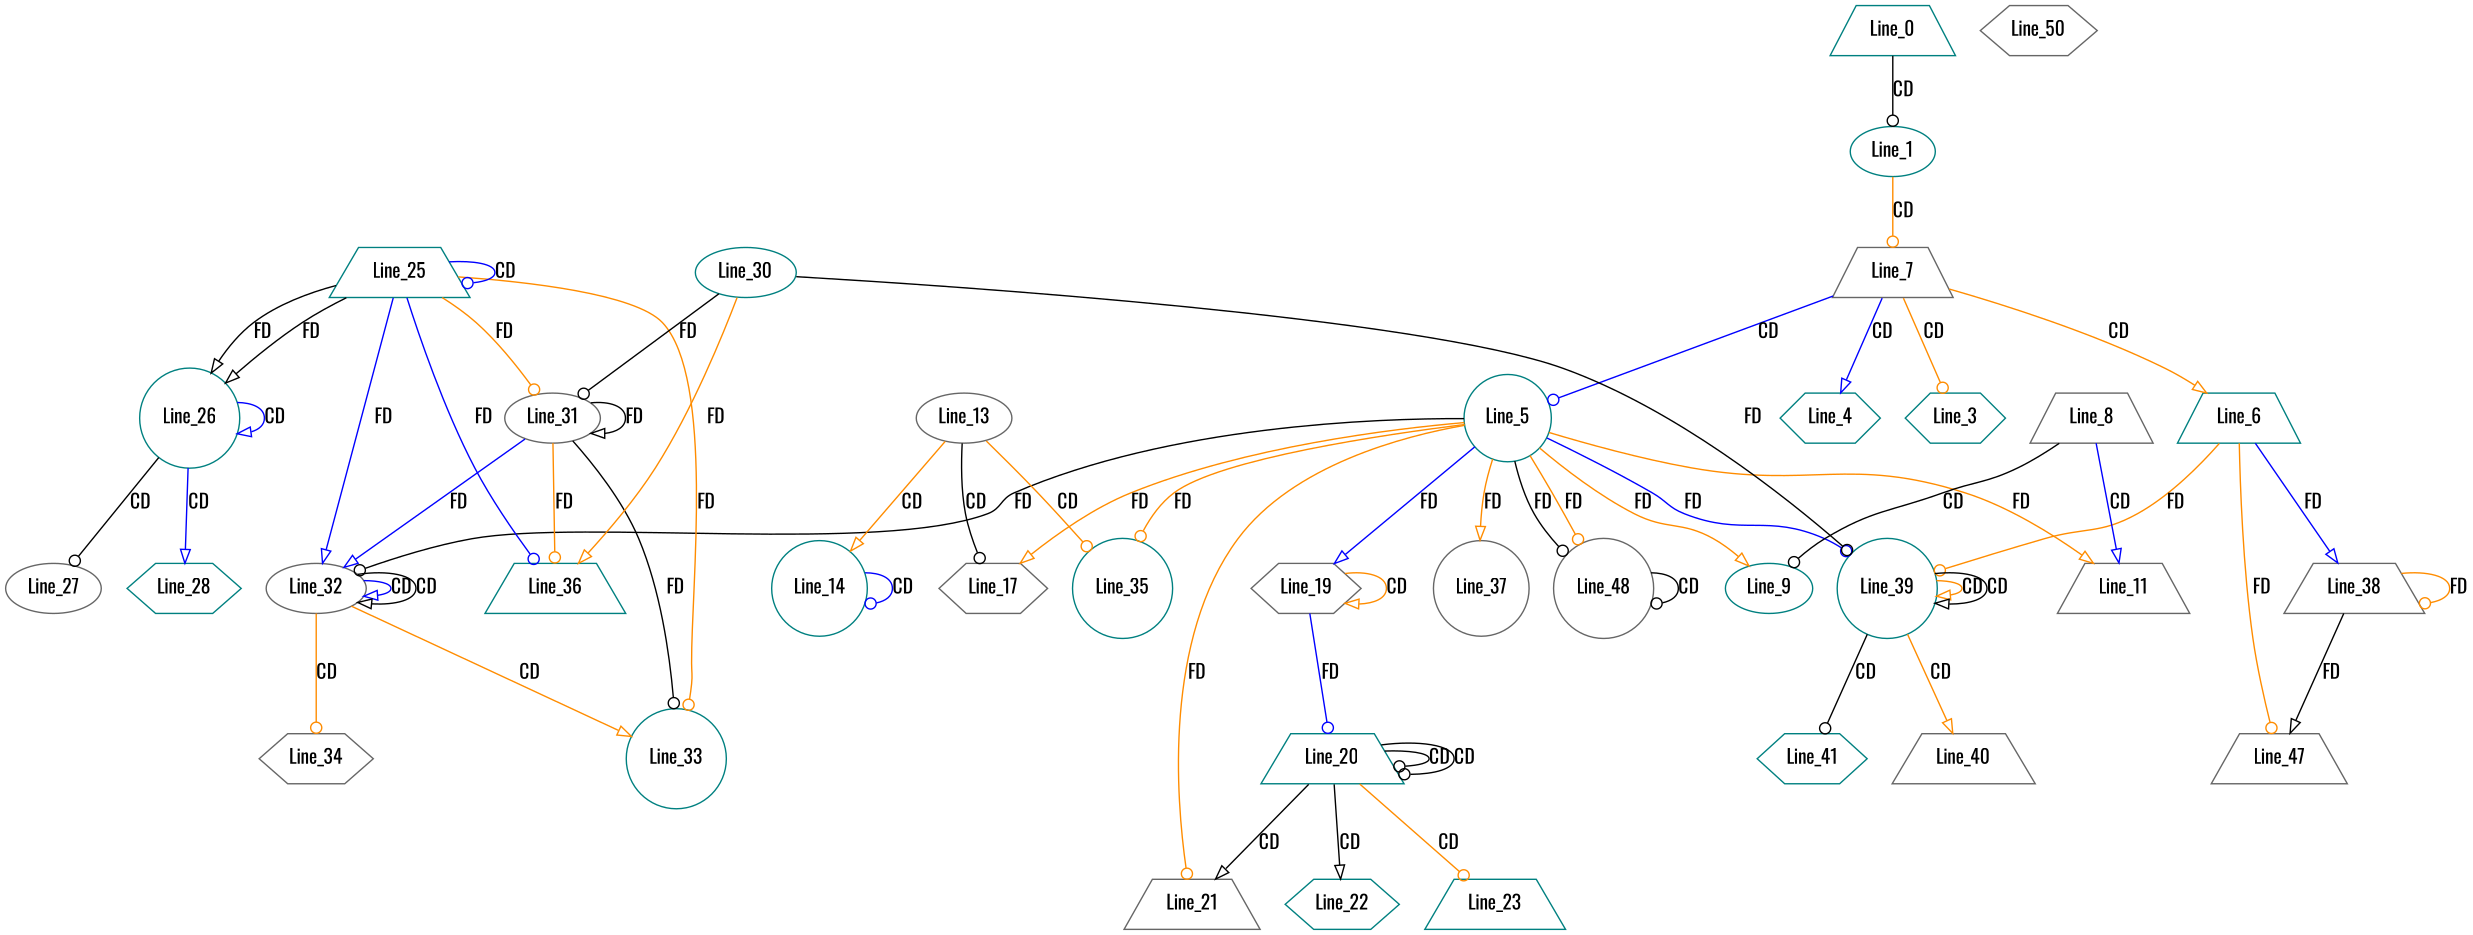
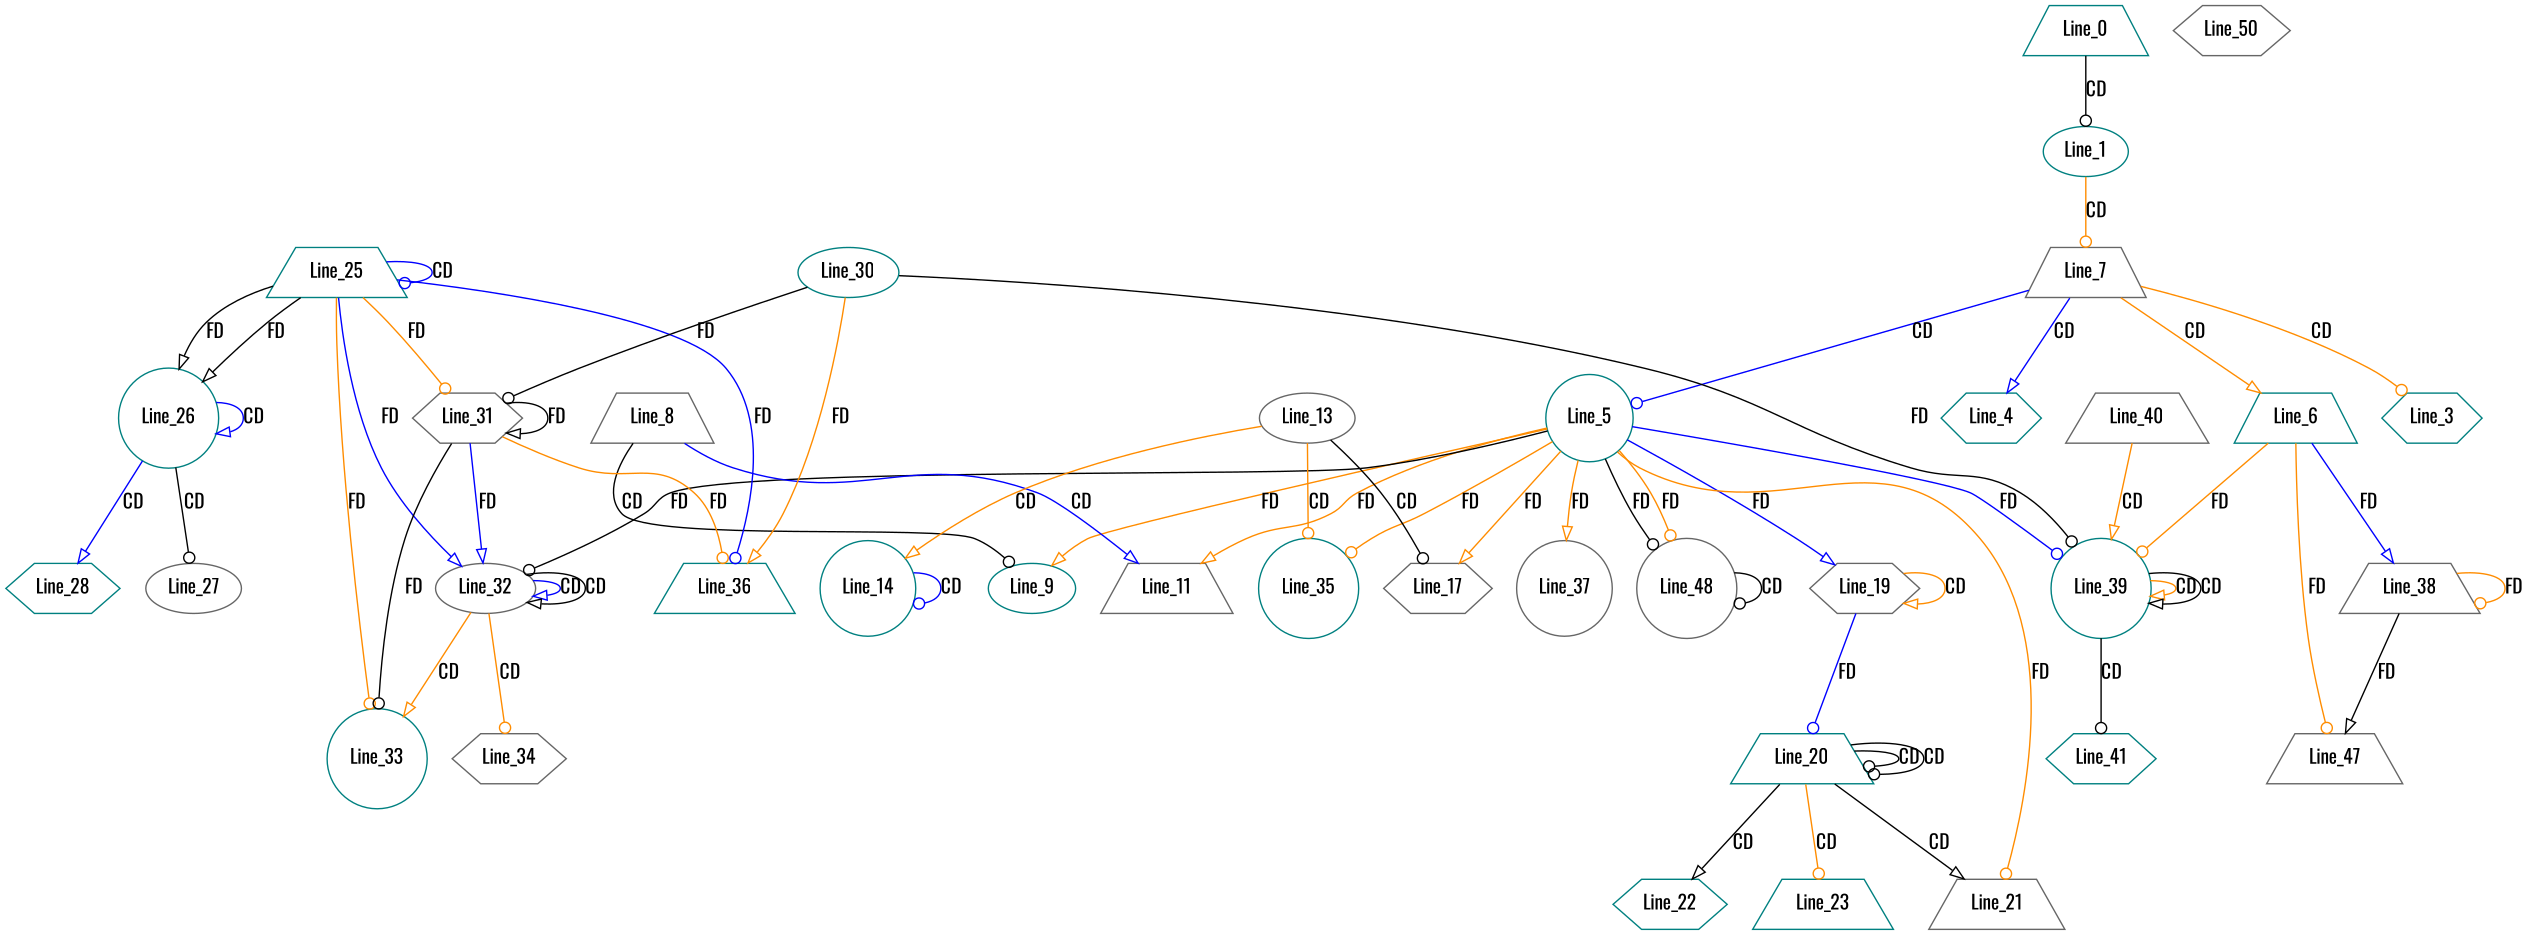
node "Line_31": shape ellipse -> hexagon
edge "Line_39" -> "Line_40": reversed
